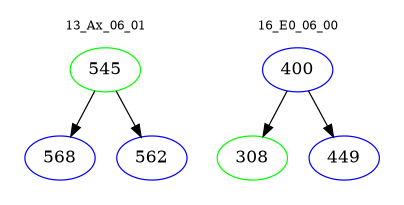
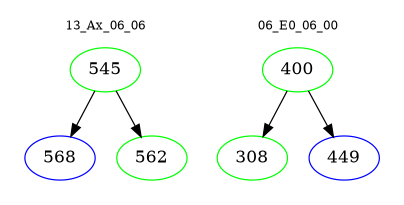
cluster "13_Ax_06_01": label "13_Ax_06_01" -> "13_Ax_06_06"
cluster "16_E0_06_00": label "16_E0_06_00" -> "06_E0_06_00"
node "400": color blue -> green
node "562": color blue -> green
